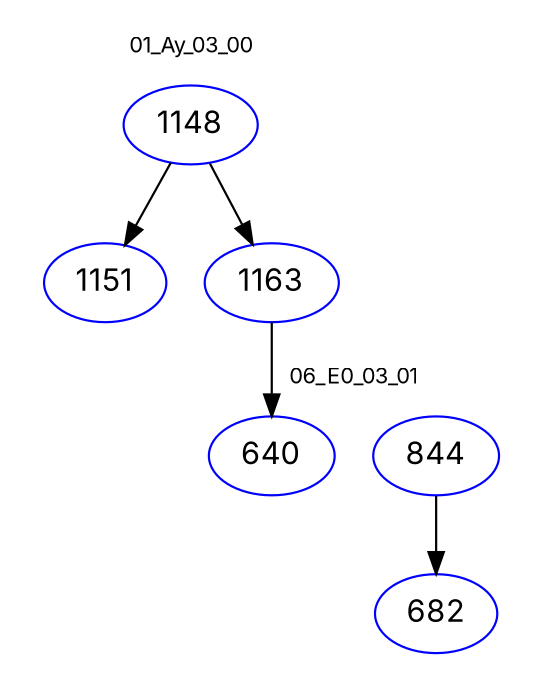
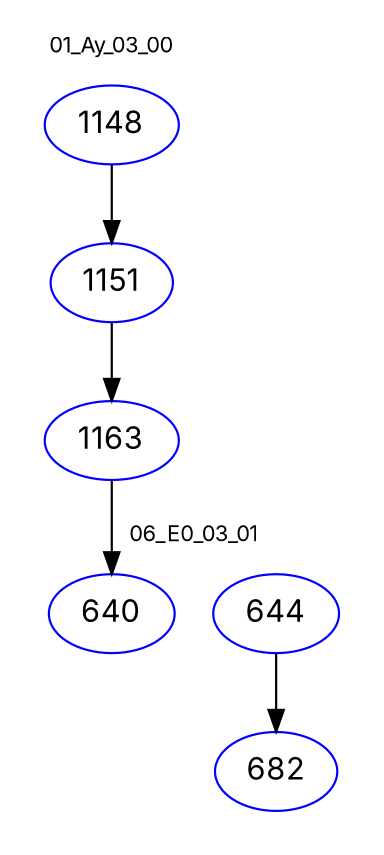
edge "1148" -> "1163": now "1151" -> "1163"
node "844": label "844" -> "644"
